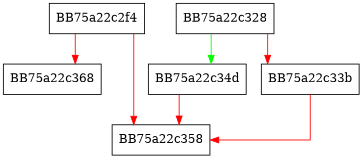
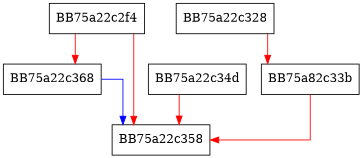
edge "BB75a22c328" -> "BB75a22c34d": removed
node "BB75a22c33b": label "BB75a22c33b" -> "BB75a82c33b"
edge "BB75a22c368" -> "BB75a22c358": added
